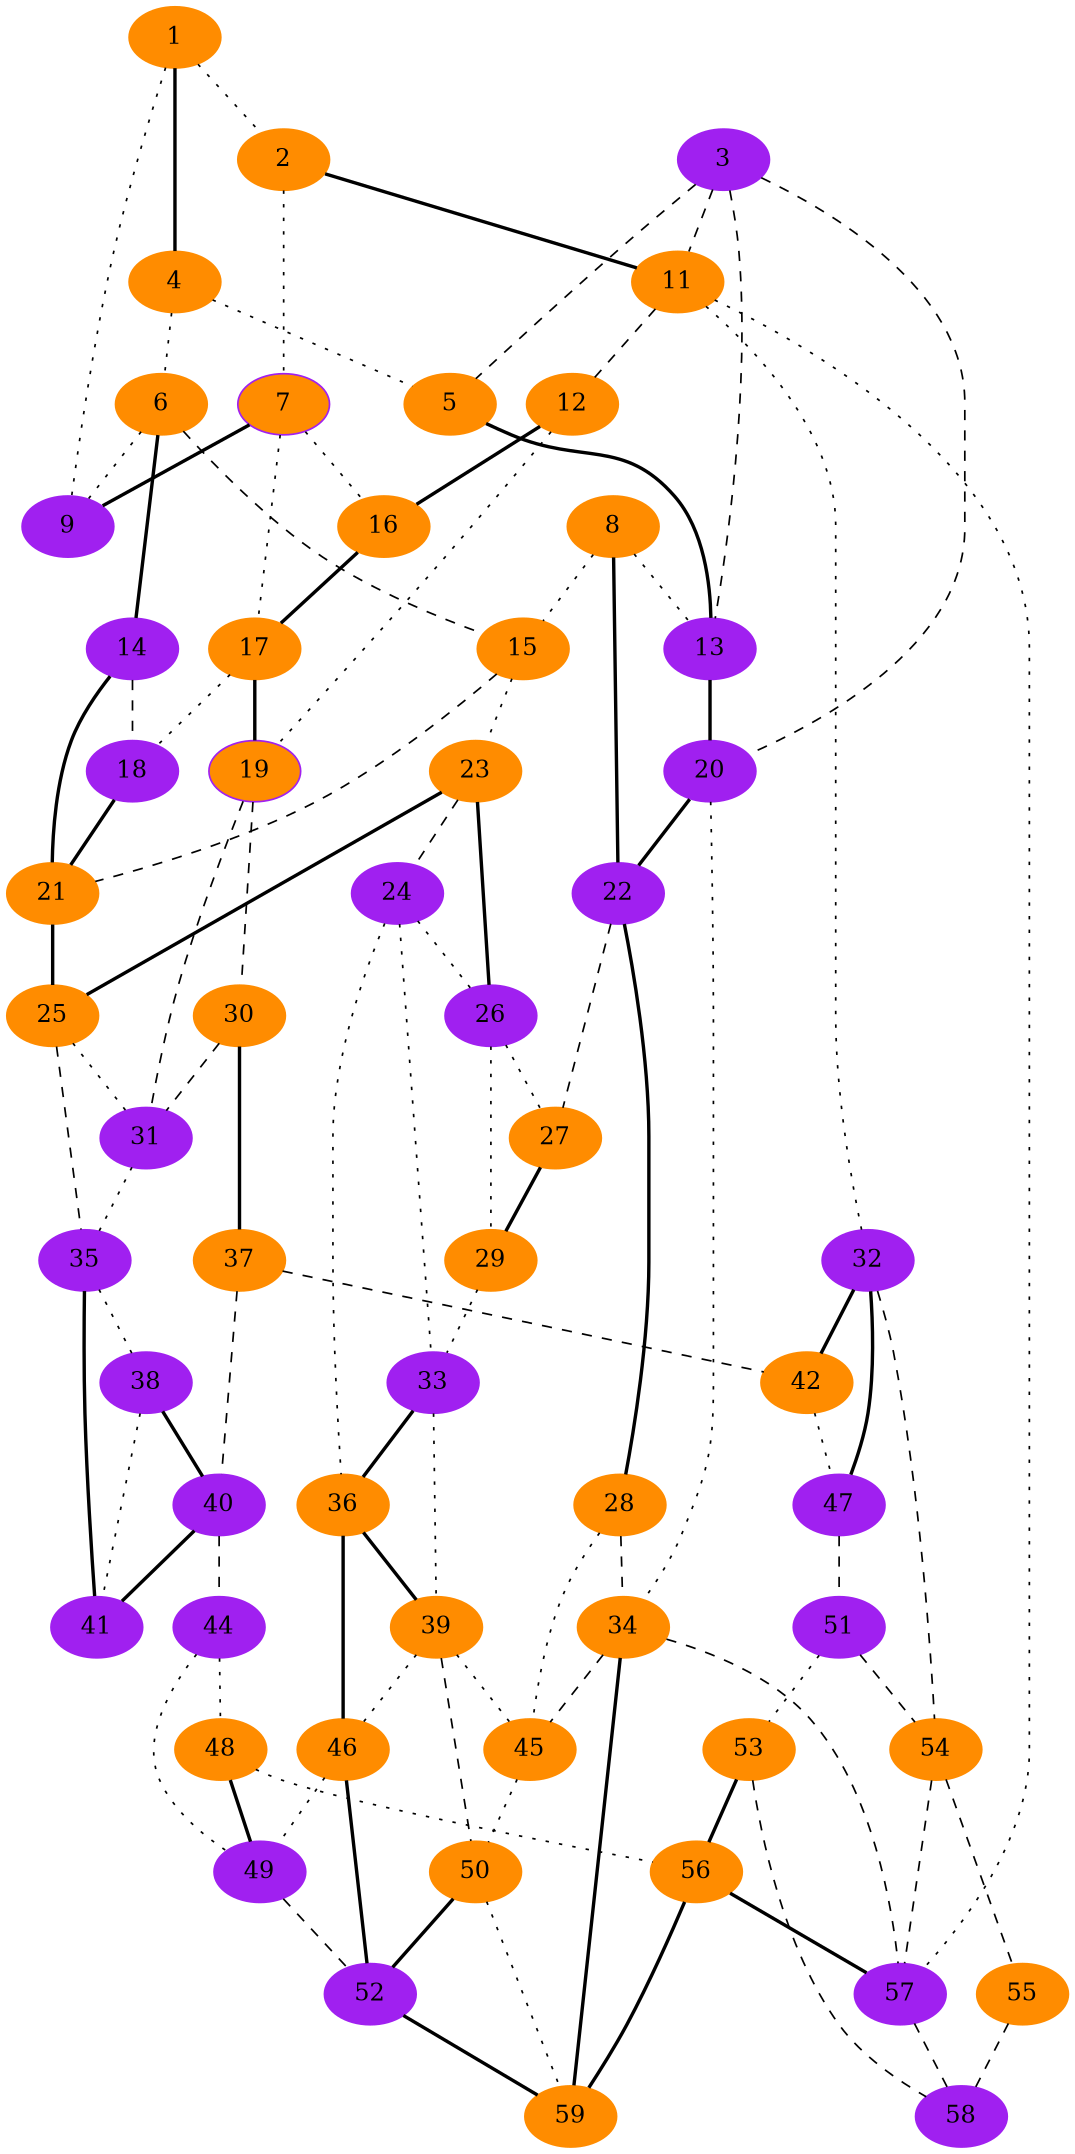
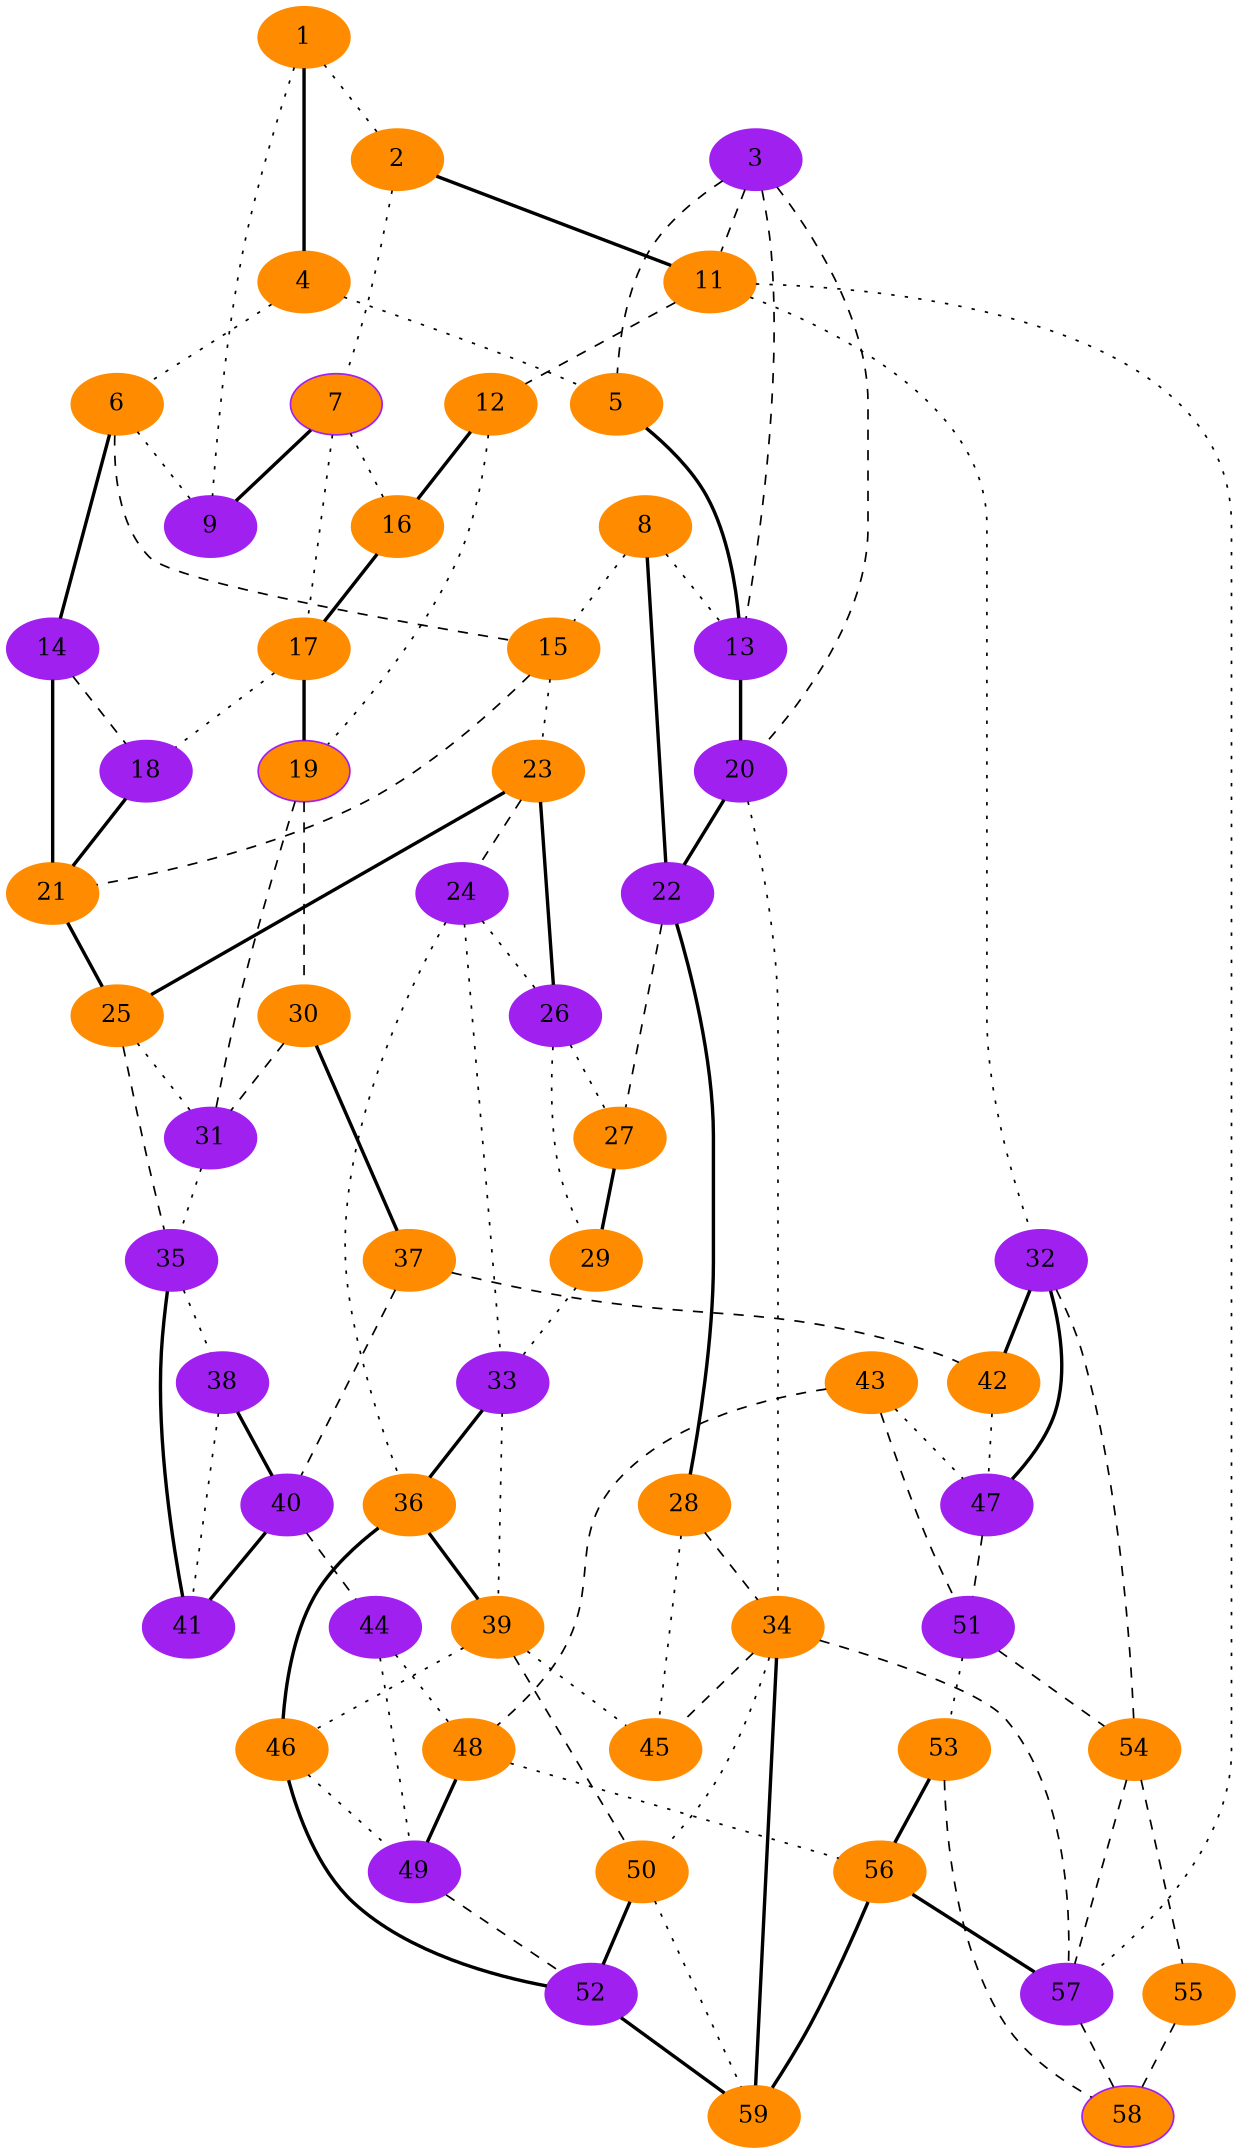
node "43": added
edge "45" -- "50": now "34" -- "50"
node "58": fillcolor purple -> darkorange
